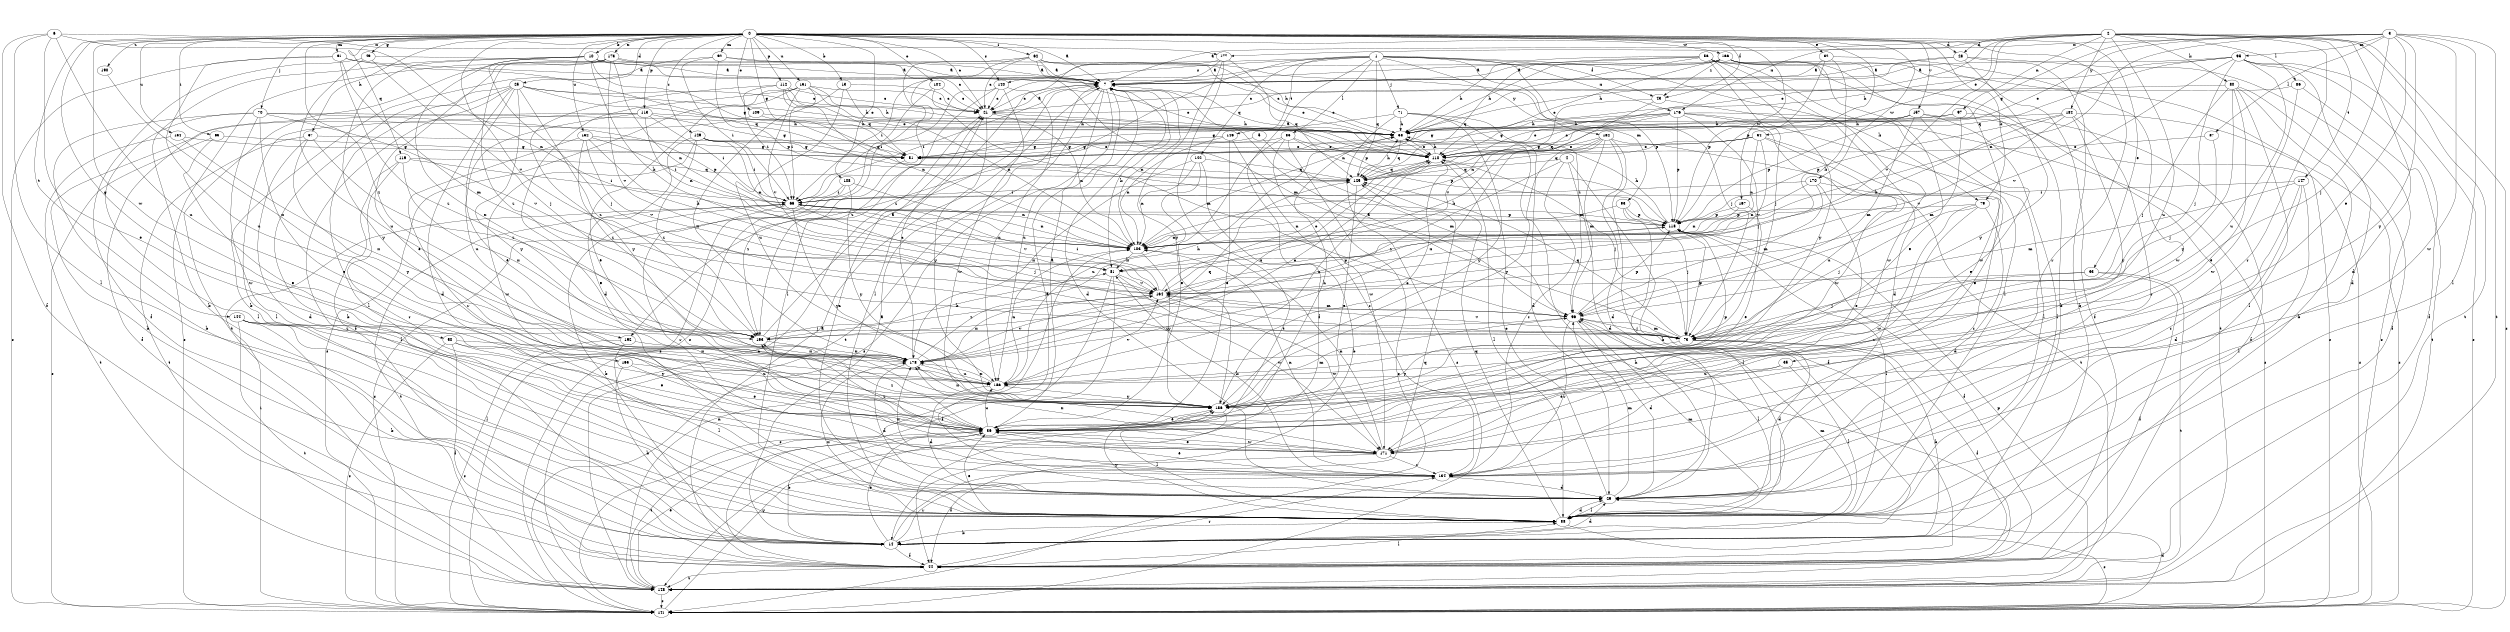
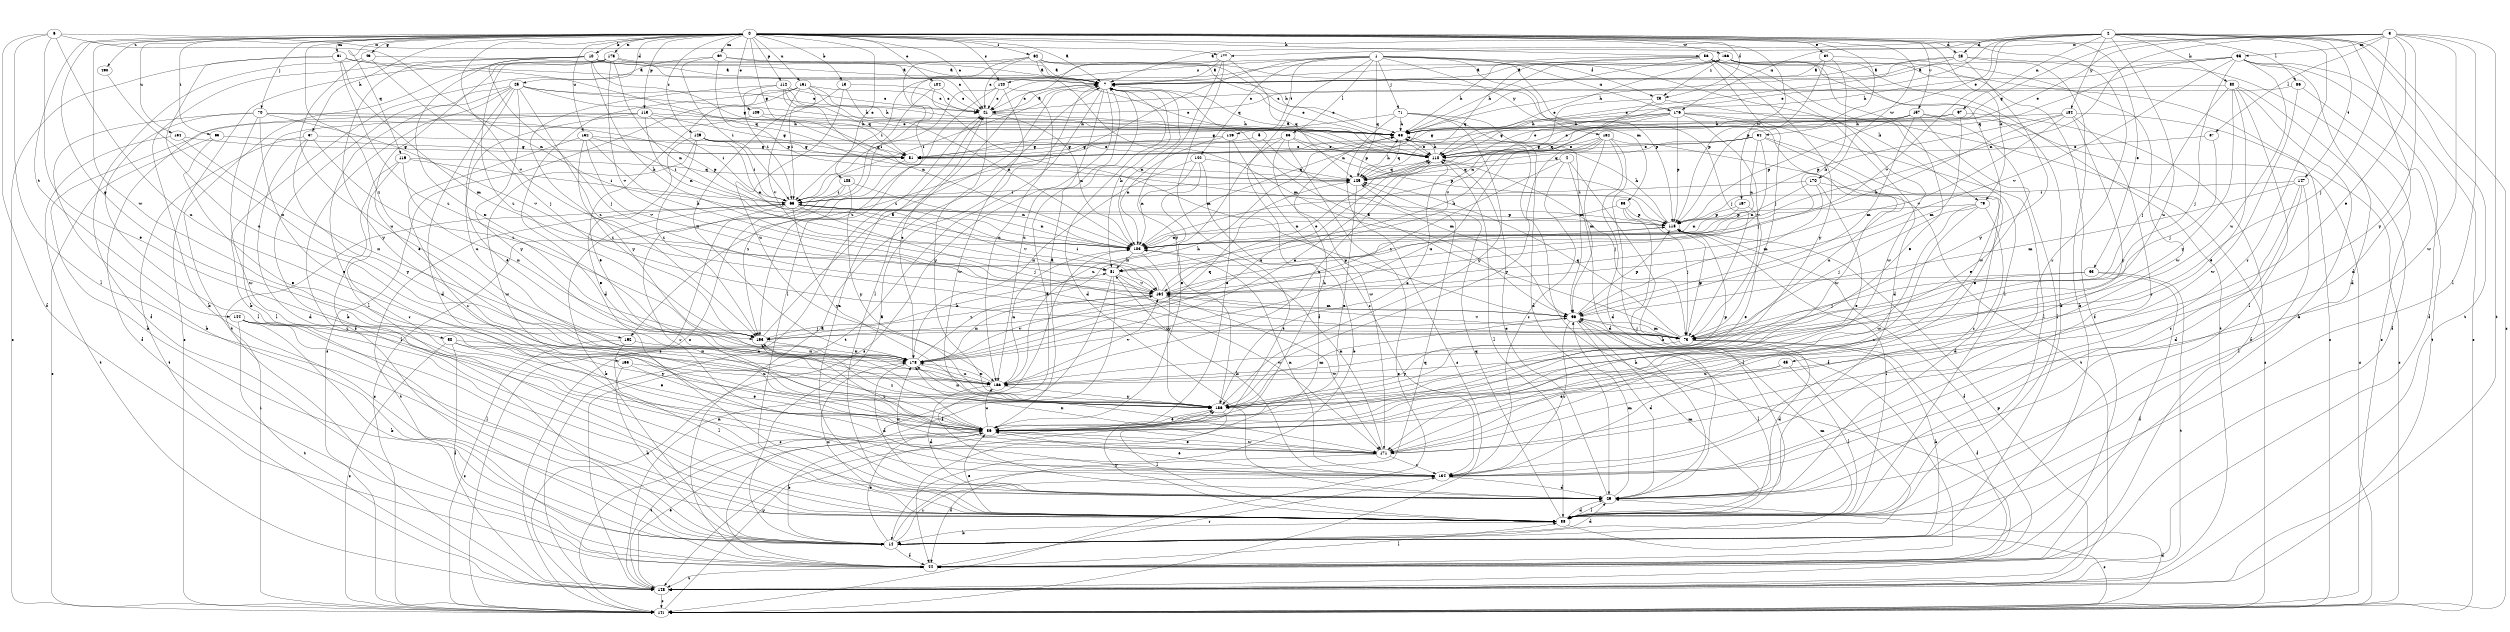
edge "0" -> "56": added, label "h"
node "190": label "190" -> "490"
edge "28" -> "110": added, label "o"
